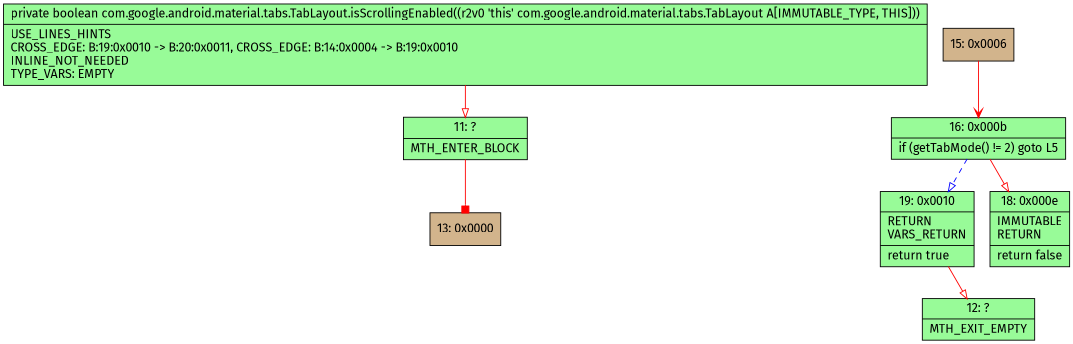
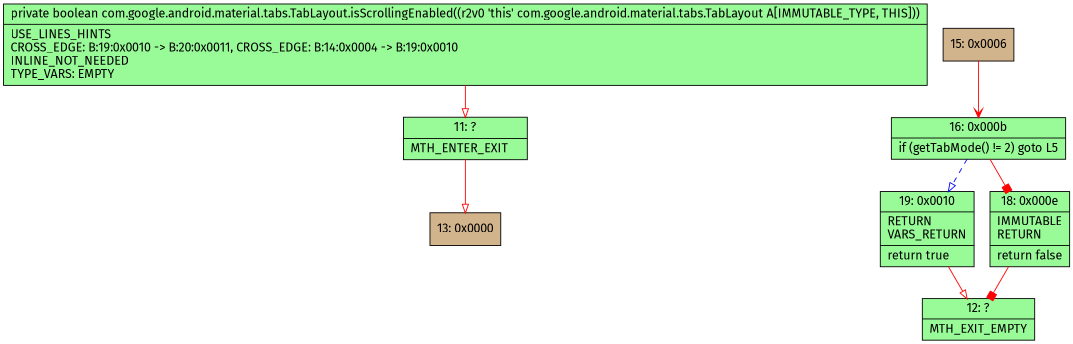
node "11: ?": text "MTH_ENTER_BLOCK" -> "MTH_ENTER_EXIT"
edge "16: 0x000b" -> "18: 0x000e": arrowhead onormal -> box
edge "11: ?" -> "13: 0x0000": arrowhead box -> onormal
edge "18: 0x000e" -> "12: ?": added
